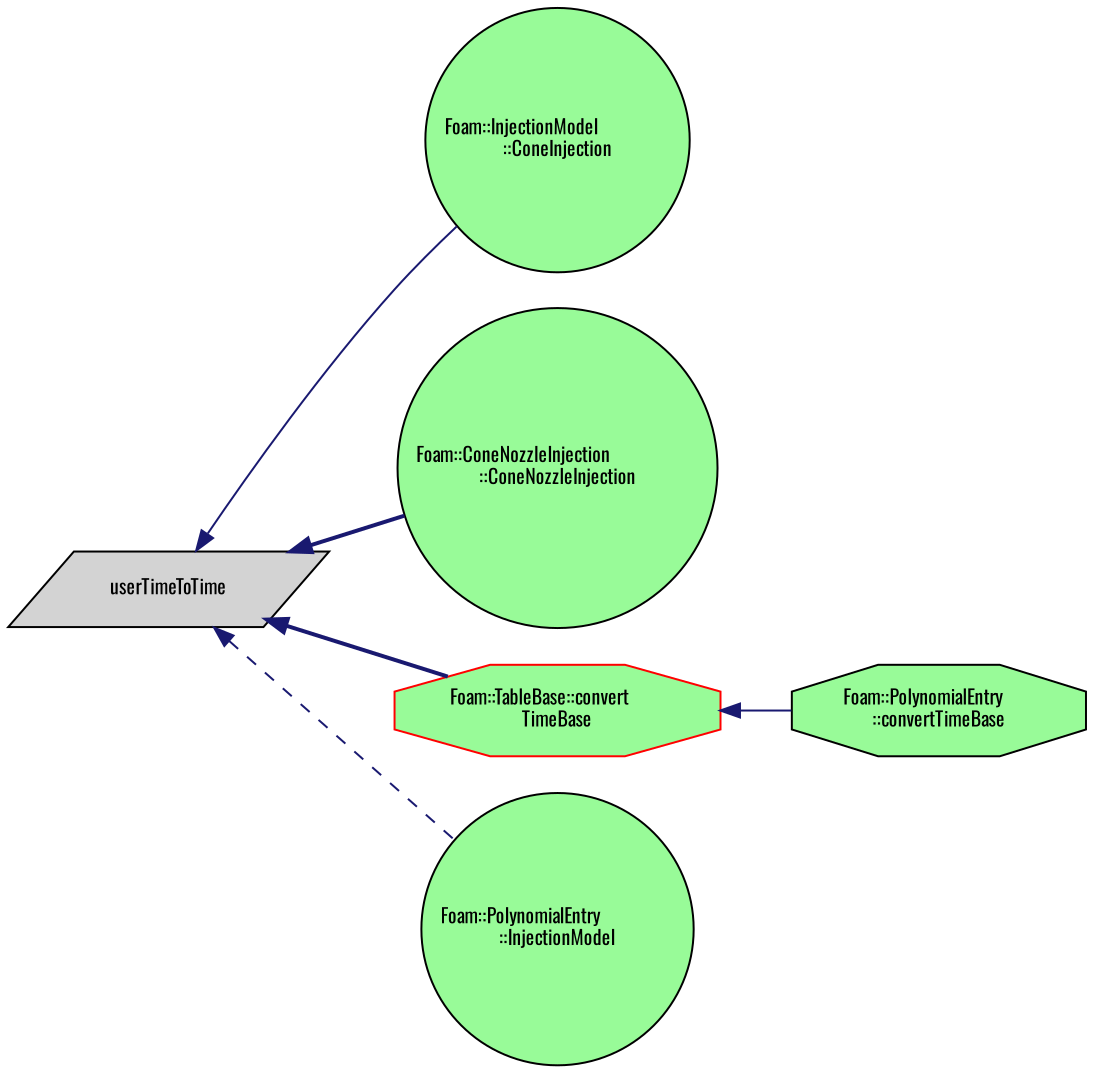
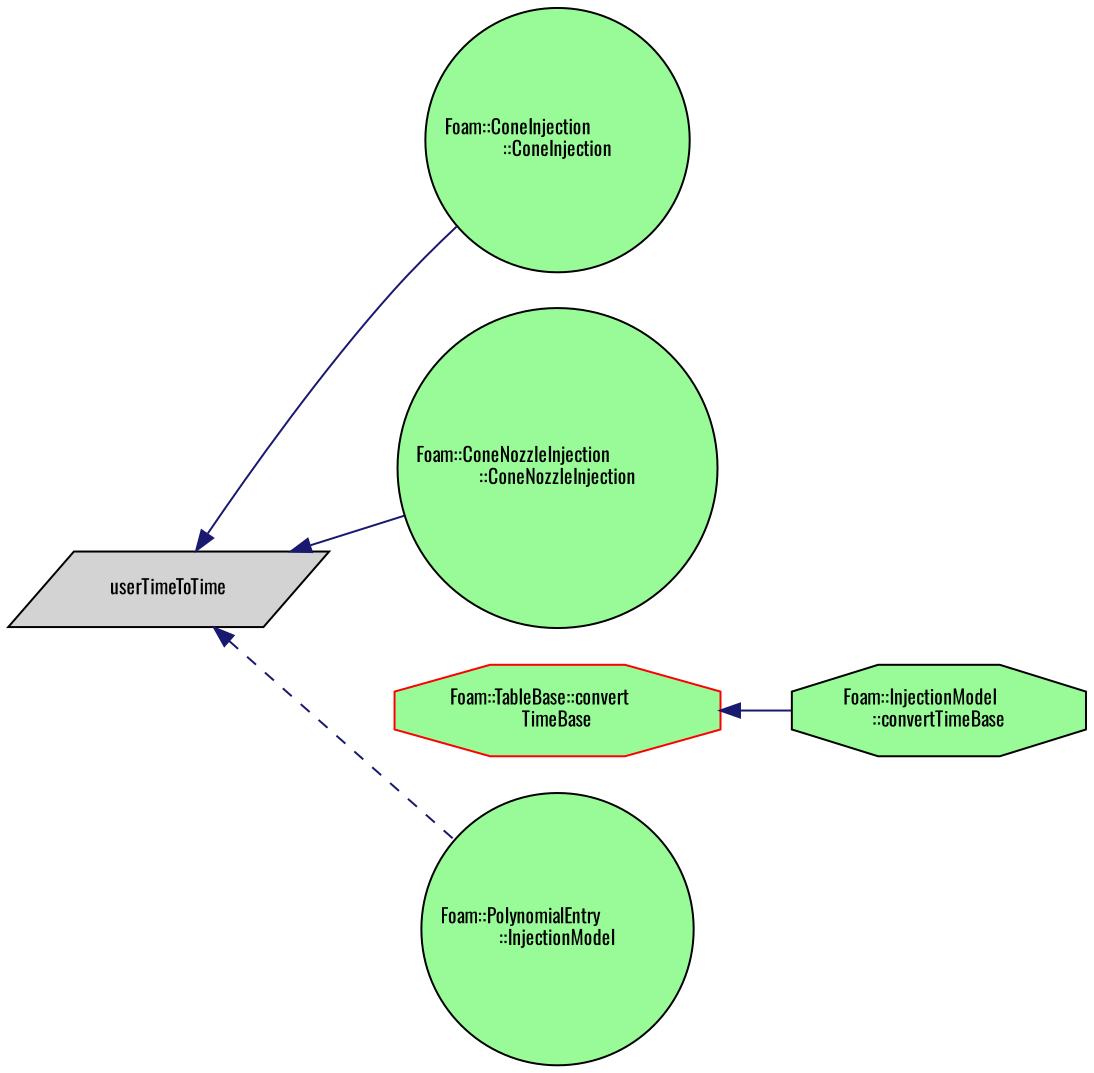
node "Foam::InjectionModel ::ConeInjection": label "Foam::InjectionModel ::ConeInjection" -> "Foam::ConeInjection ::ConeInjection"
edge "Foam::ConeNozzleInjection ::ConeNozzleInjection" -> "userTimeToTime": style bold -> solid
edge "Foam::TableBase::convert TimeBase" -> "userTimeToTime": removed
node "Foam::PolynomialEntry ::convertTimeBase": label "Foam::PolynomialEntry ::convertTimeBase" -> "Foam::InjectionModel ::convertTimeBase"
